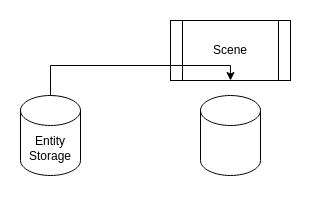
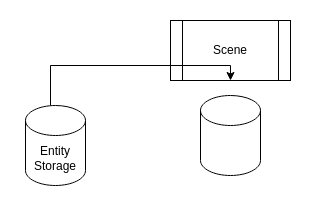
node "Entity Storage": moved (51, 136) -> (56, 146)
